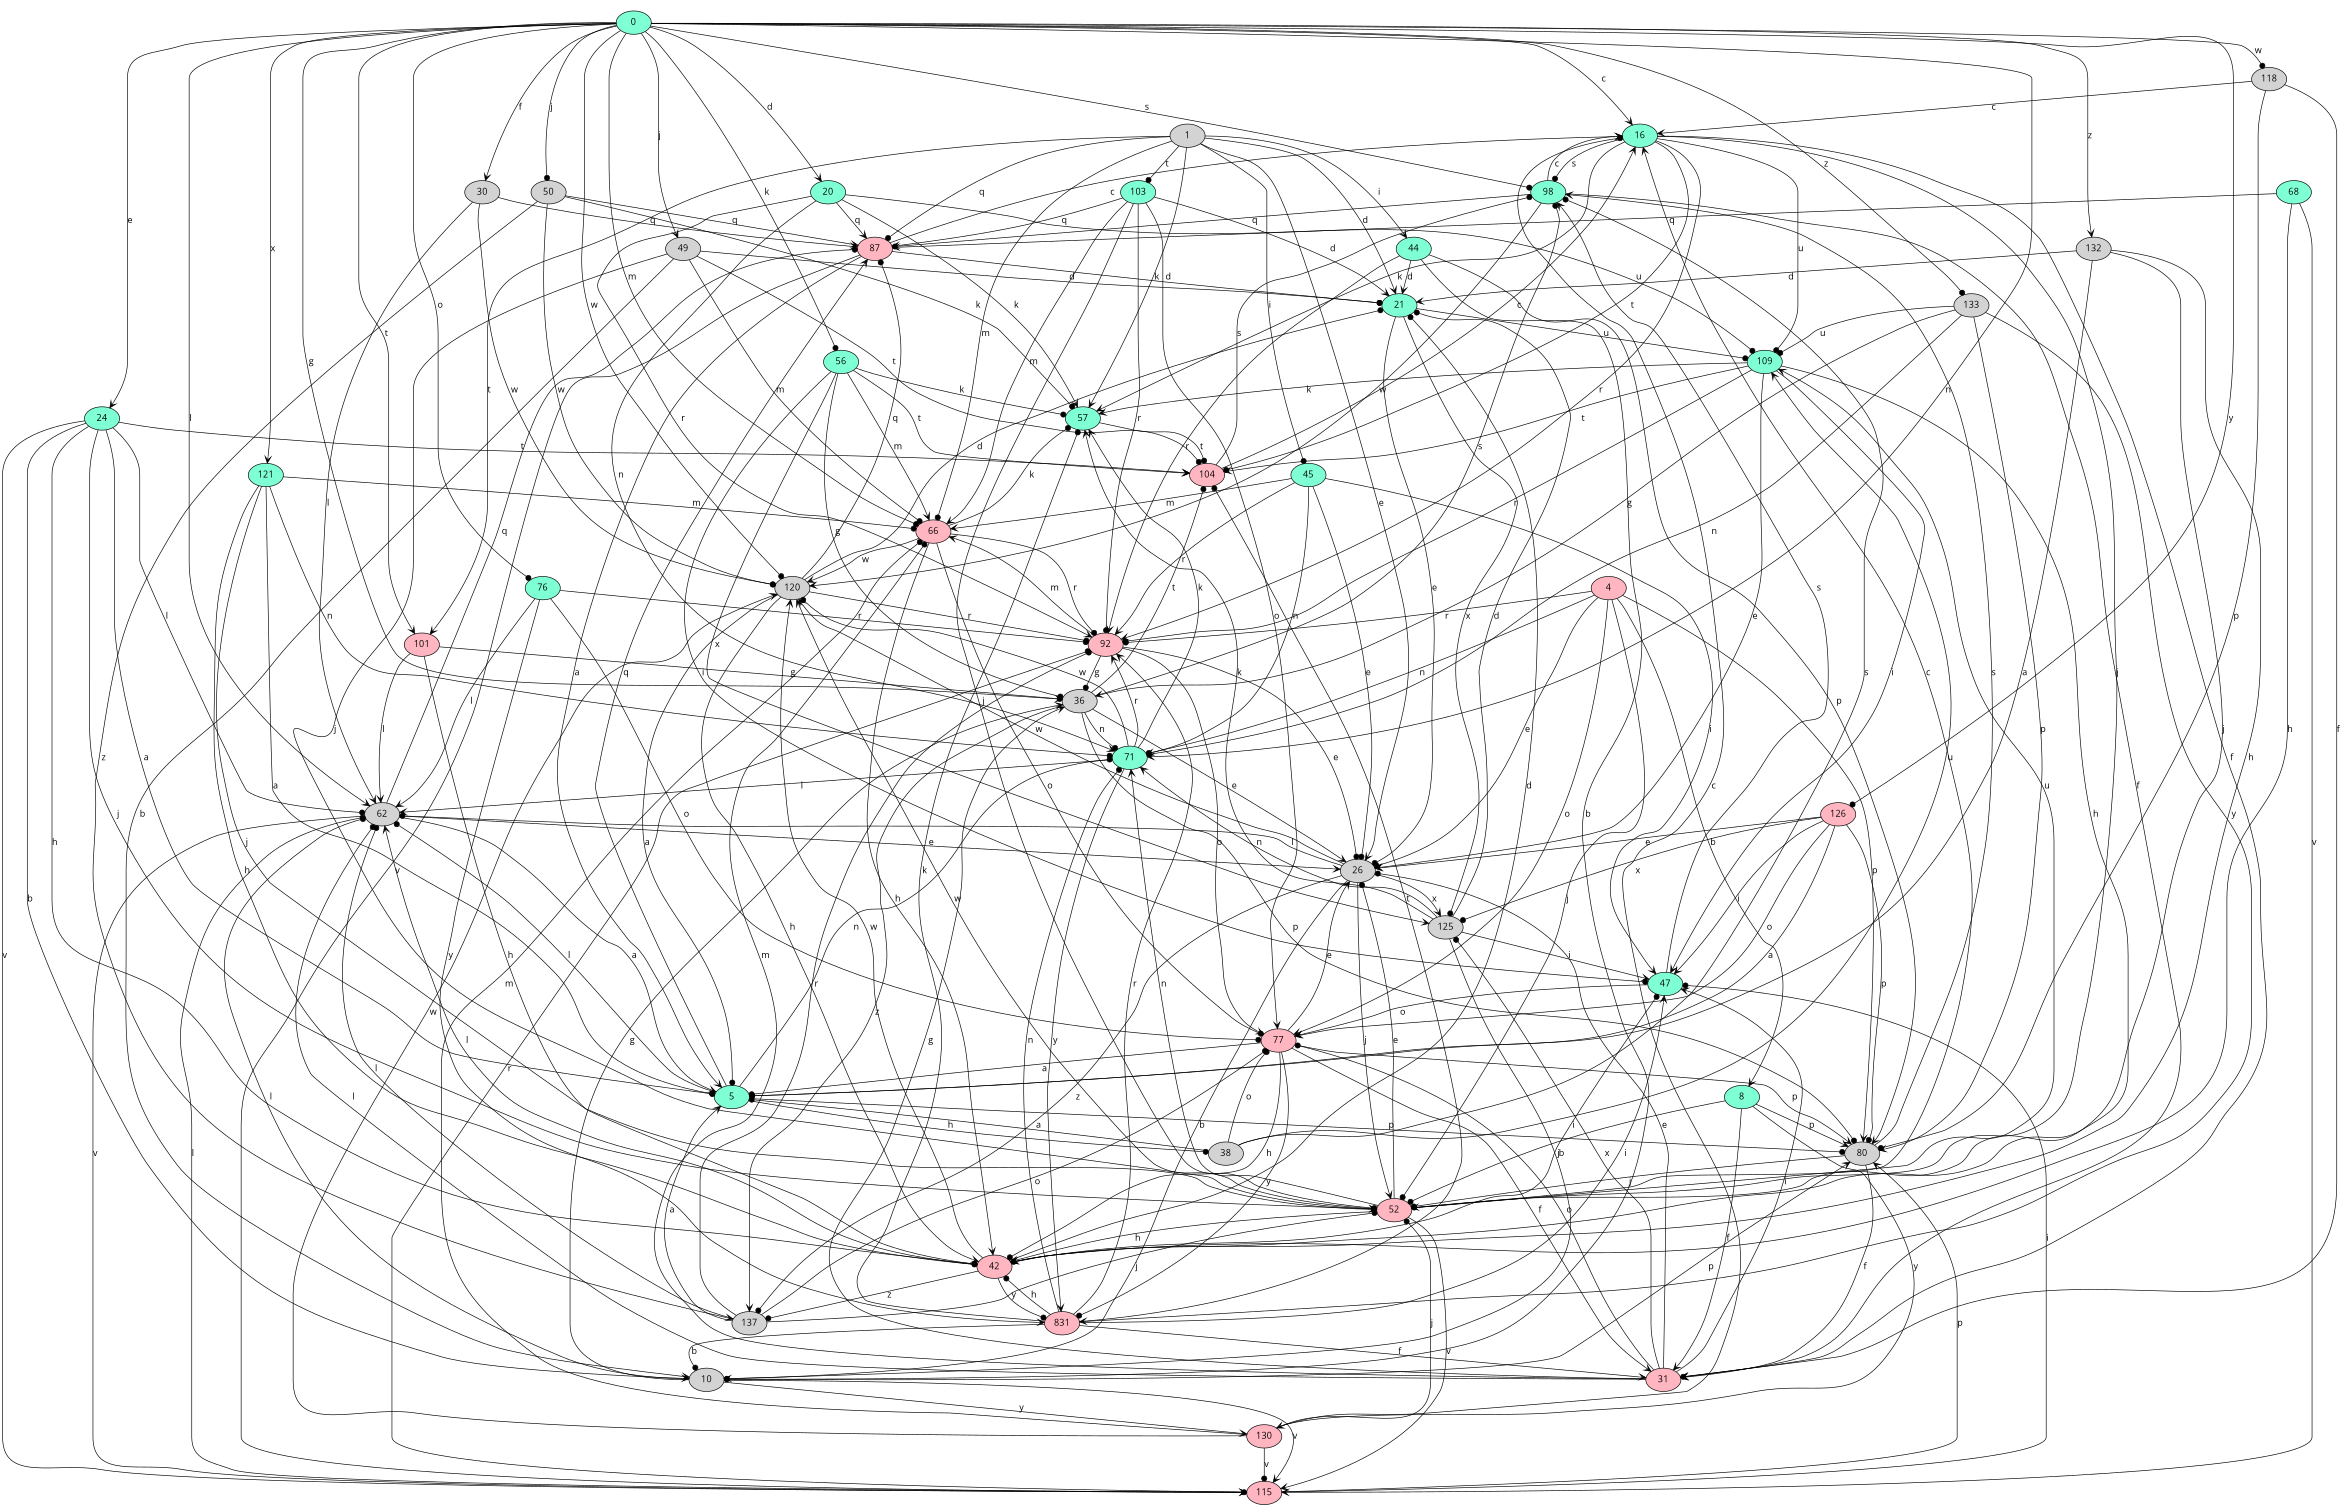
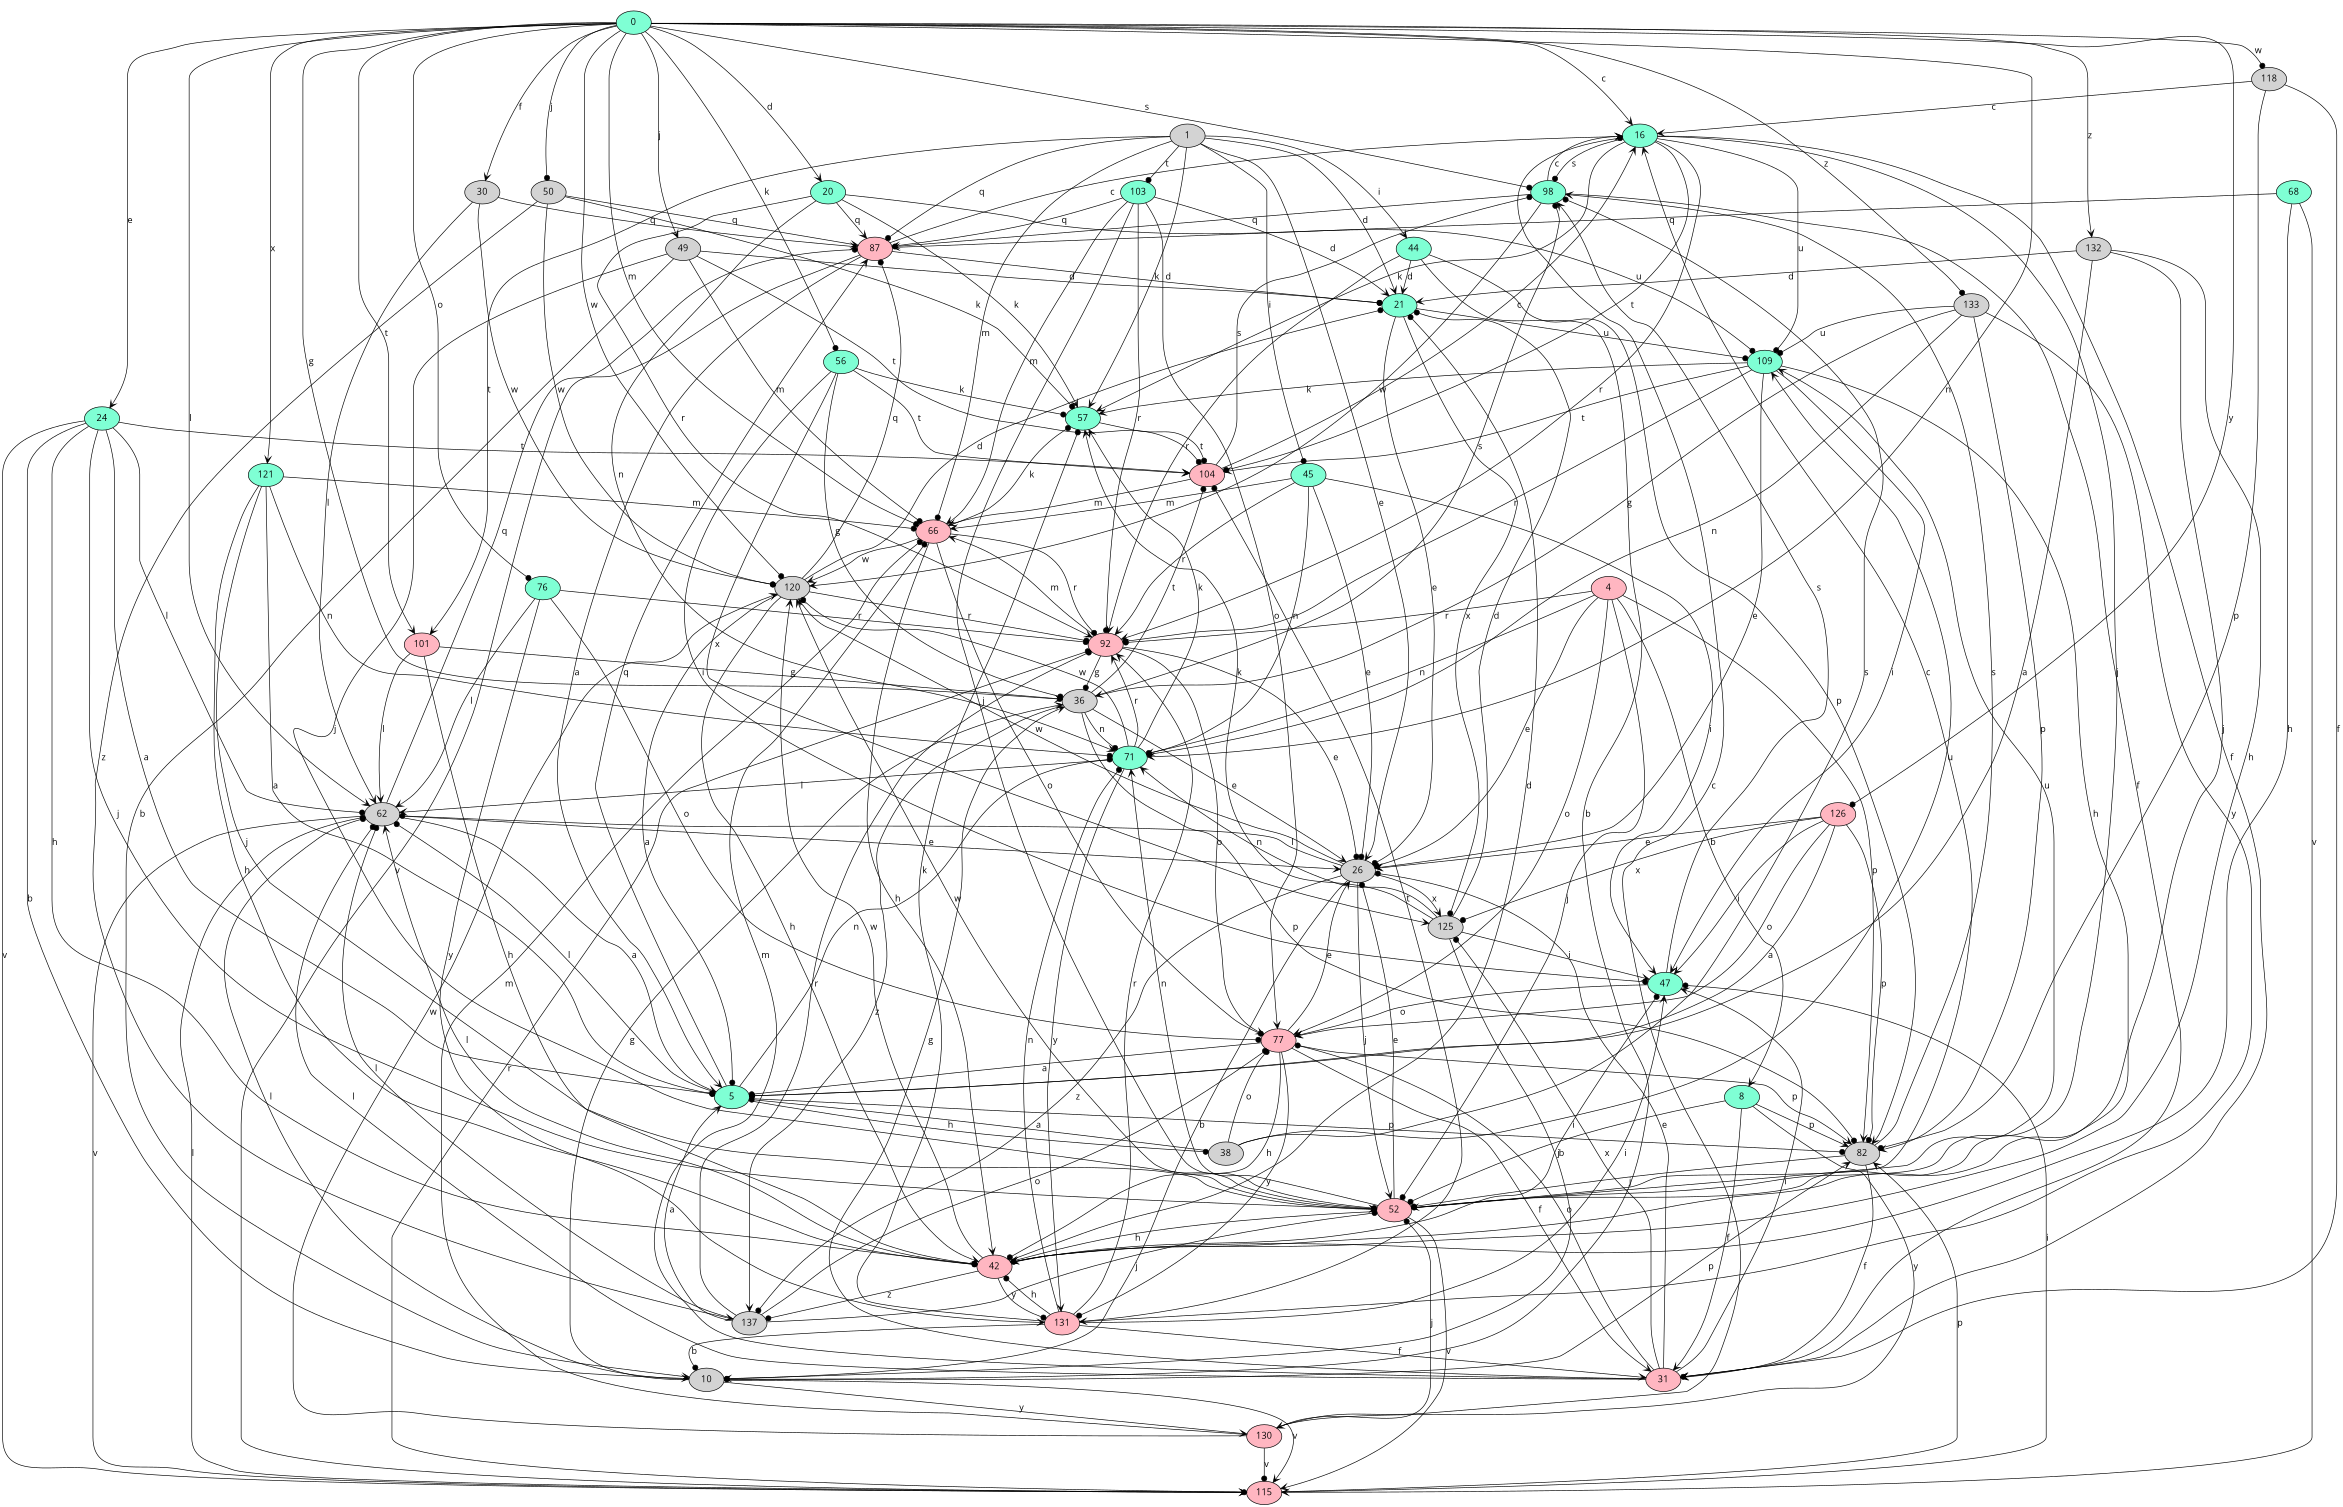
edge "56" -> "66": now "104" -> "66"
node "80": label "80" -> "82"
node "831": label "831" -> "131"
